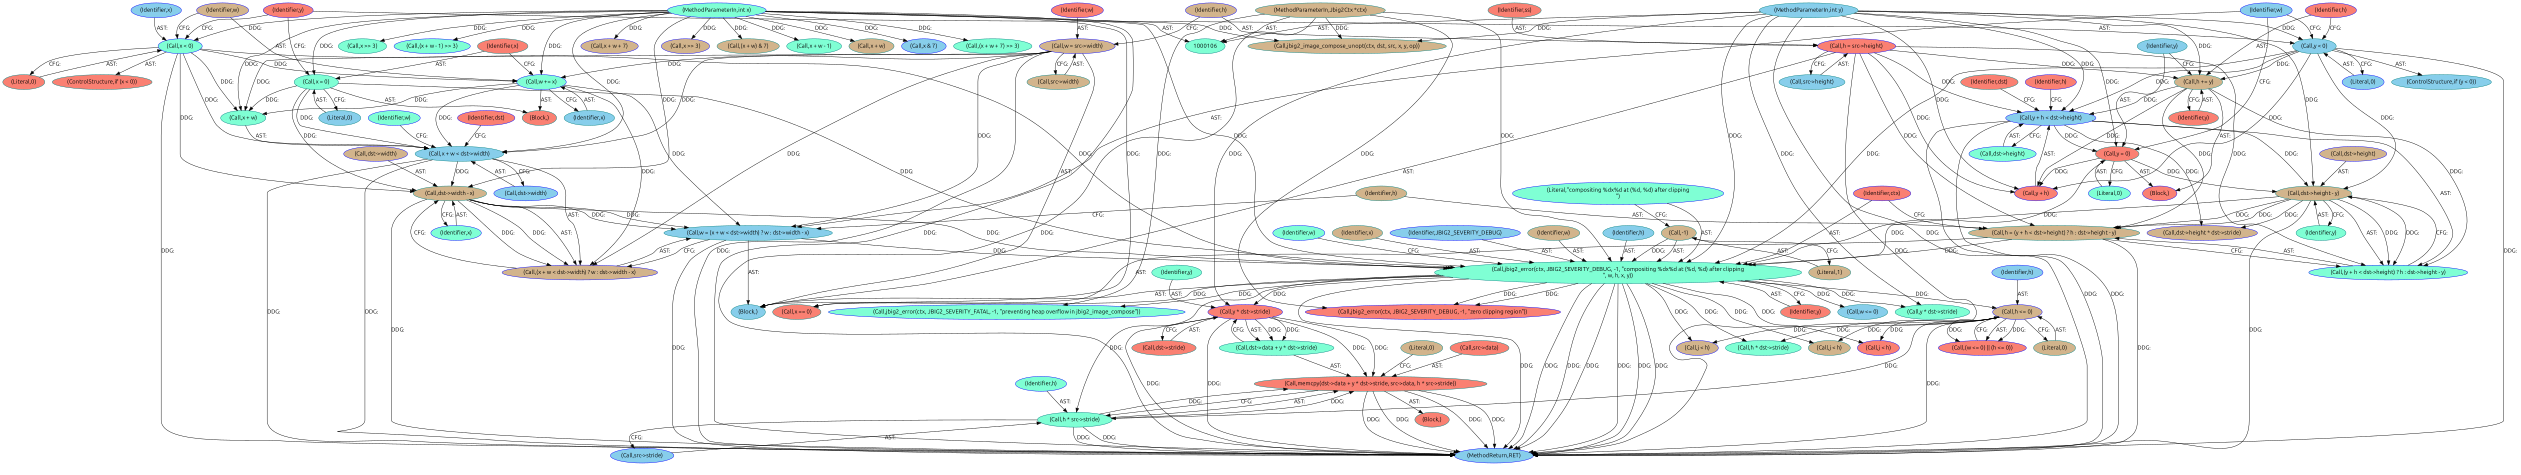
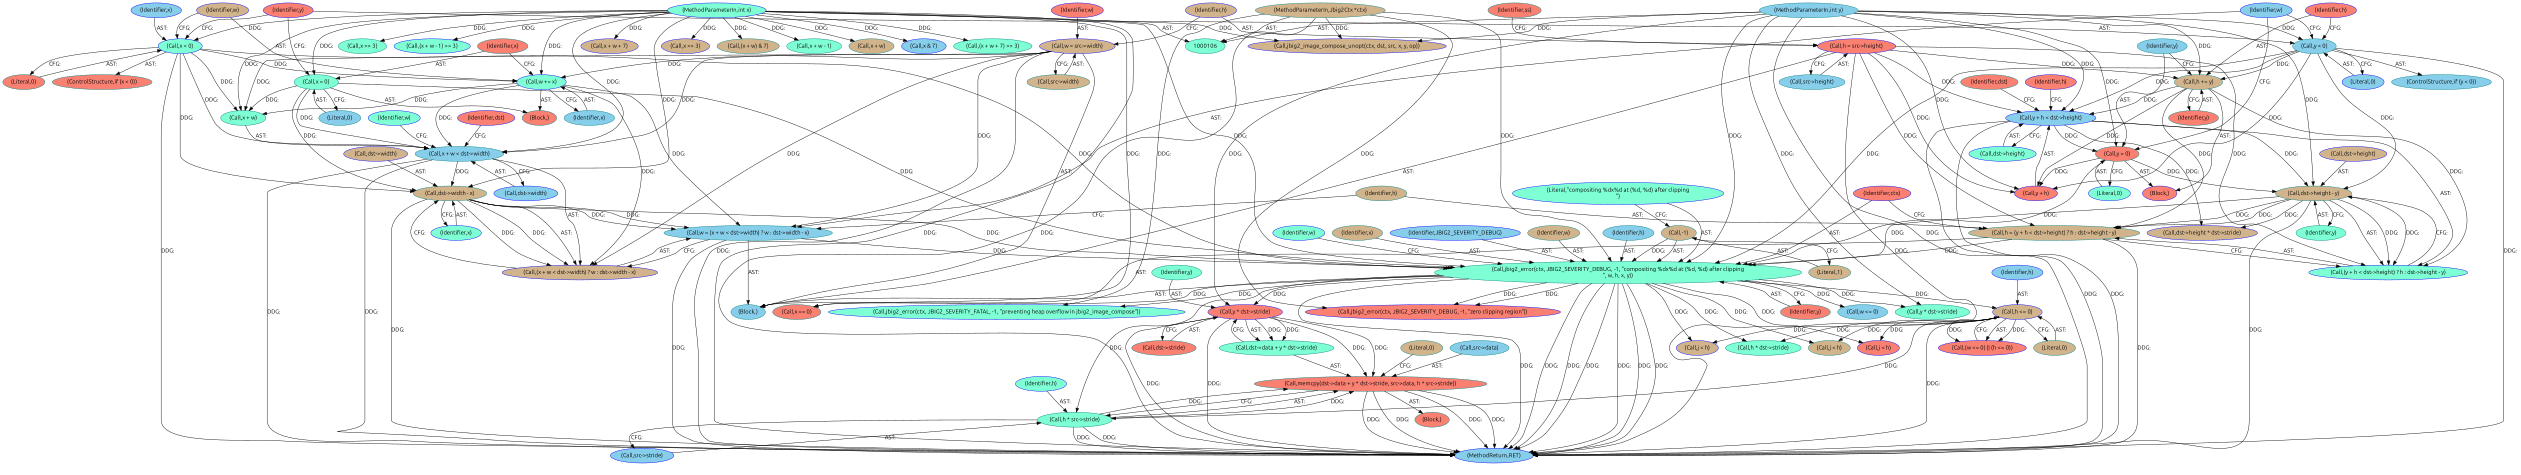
edge "(Identifier,ss)" -> "(Call,h = src->height)": label "AST: " -> "CFG: "
node "(Call,jbig2_image_compose_unopt(ctx, dst, src, x, y, op))": color teal -> blue
node "(Call,src->data)": fillcolor salmon -> skyblue
